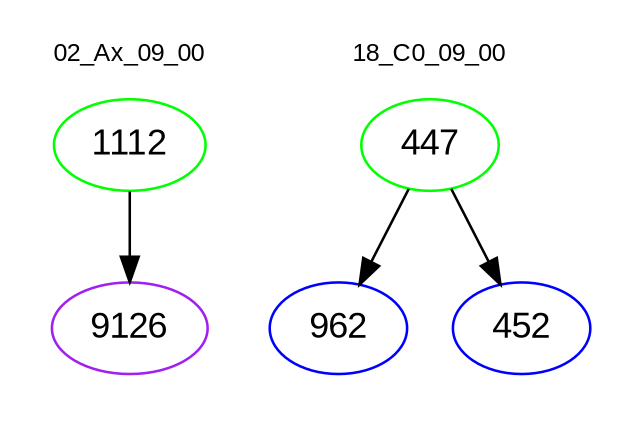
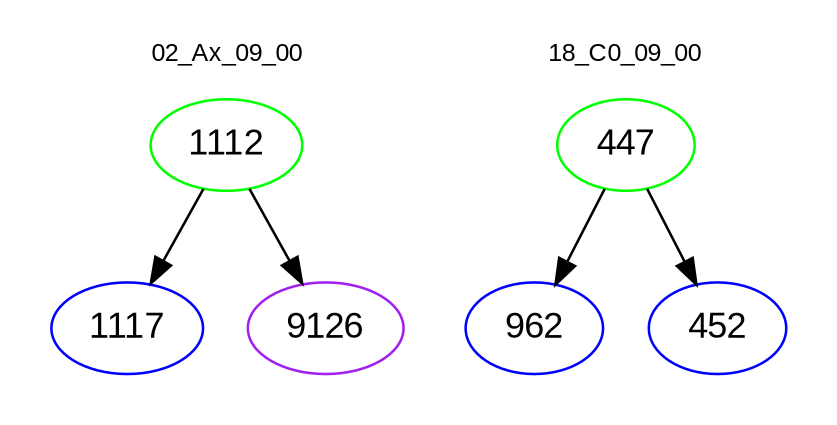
node "1117": added
